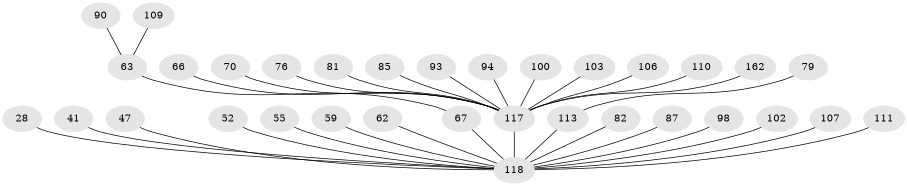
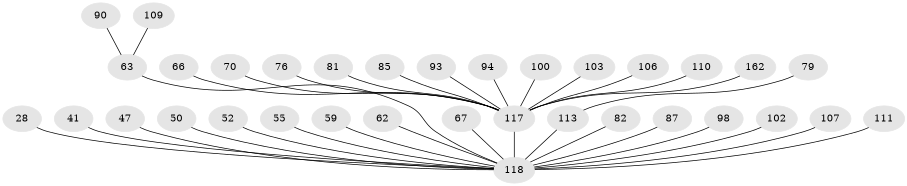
edge "63" -- "67": now "63" -- "118"
node "50": added
